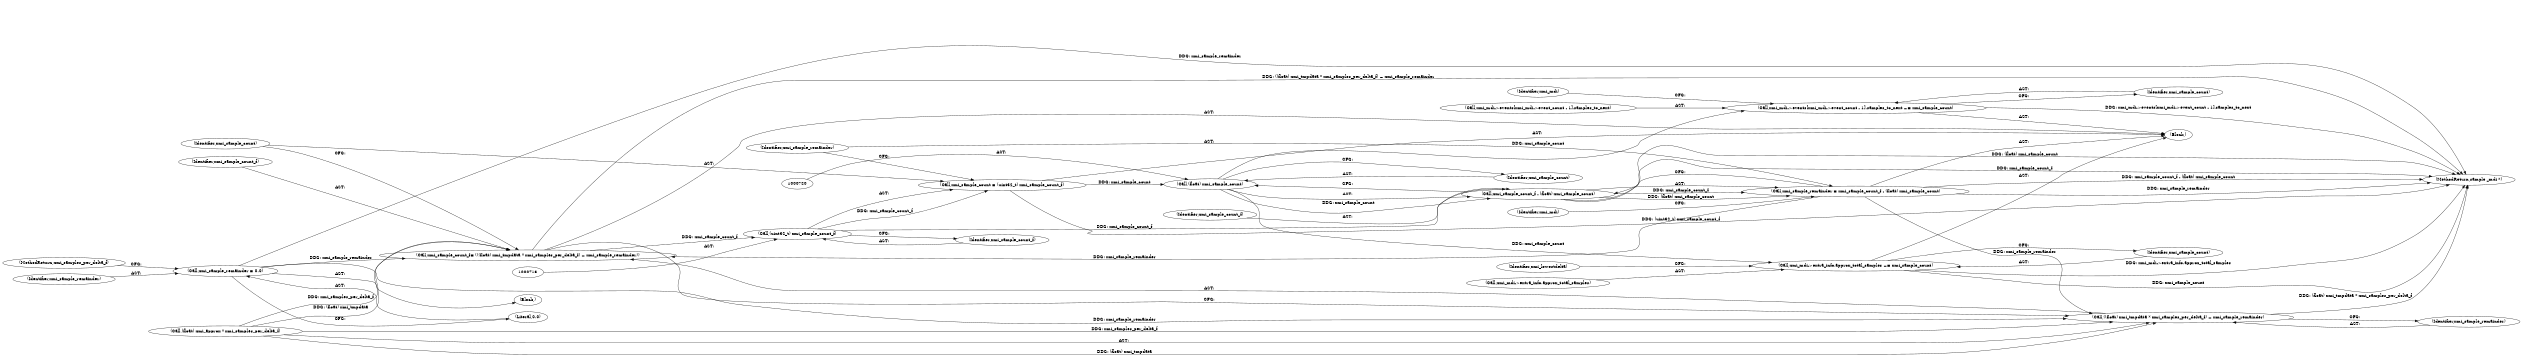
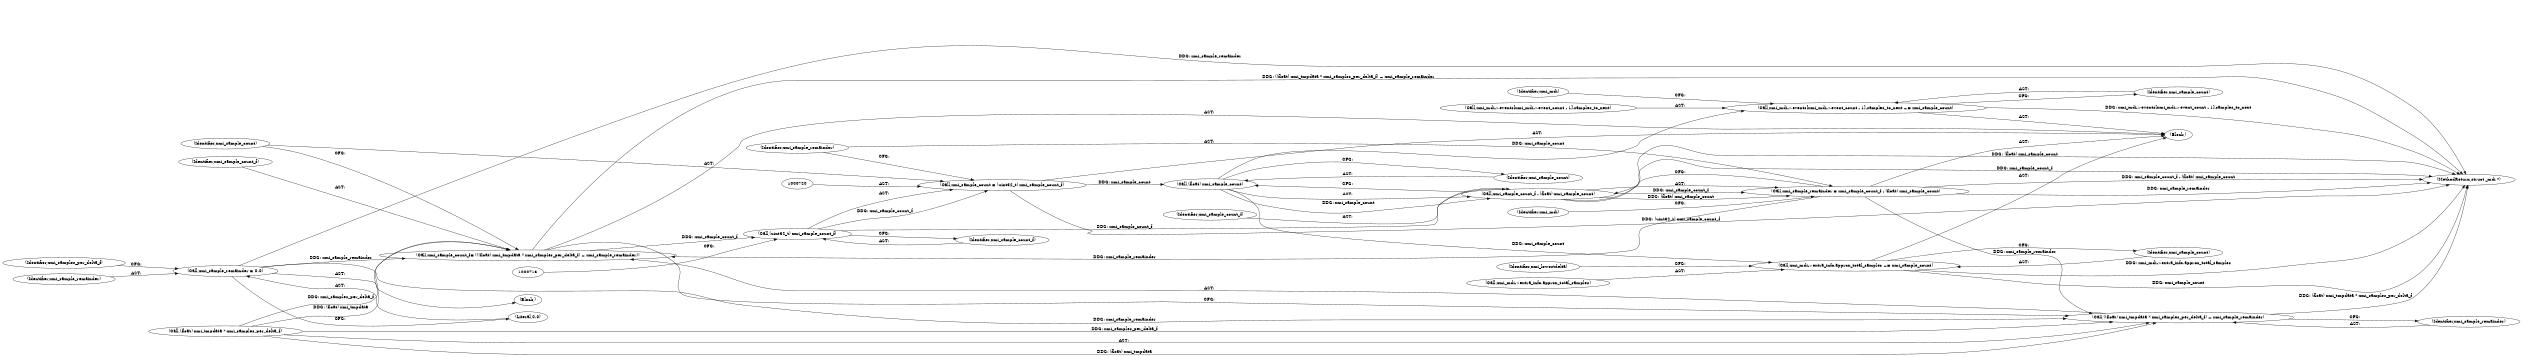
edge "1000720" -> "(Call,(float) xmi_sample_count)": now "1000720" -> "(Call,xmi_sample_count = (uint32_t) xmi_sample_count_f)"
node "(MethodReturn,sample _mdi *)": label "(MethodReturn,sample _mdi *)" -> "(MethodReturn,struct _mdi *)"
edge "1000713" -> "(Call,(uint32_t) xmi_sample_count_f)": label "AST: " -> "CFG: "
node "(MethodReturn,xmi_samples_per_delta_f)": label "(MethodReturn,xmi_samples_per_delta_f)" -> "(Identifier,xmi_samples_per_delta_f)"
node "(Call,(float) xmi_approx * xmi_samples_per_delta_f)": label "(Call,(float) xmi_approx * xmi_samples_per_delta_f)" -> "(Call,(float) xmi_tmpdata * xmi_samples_per_delta_f)"
